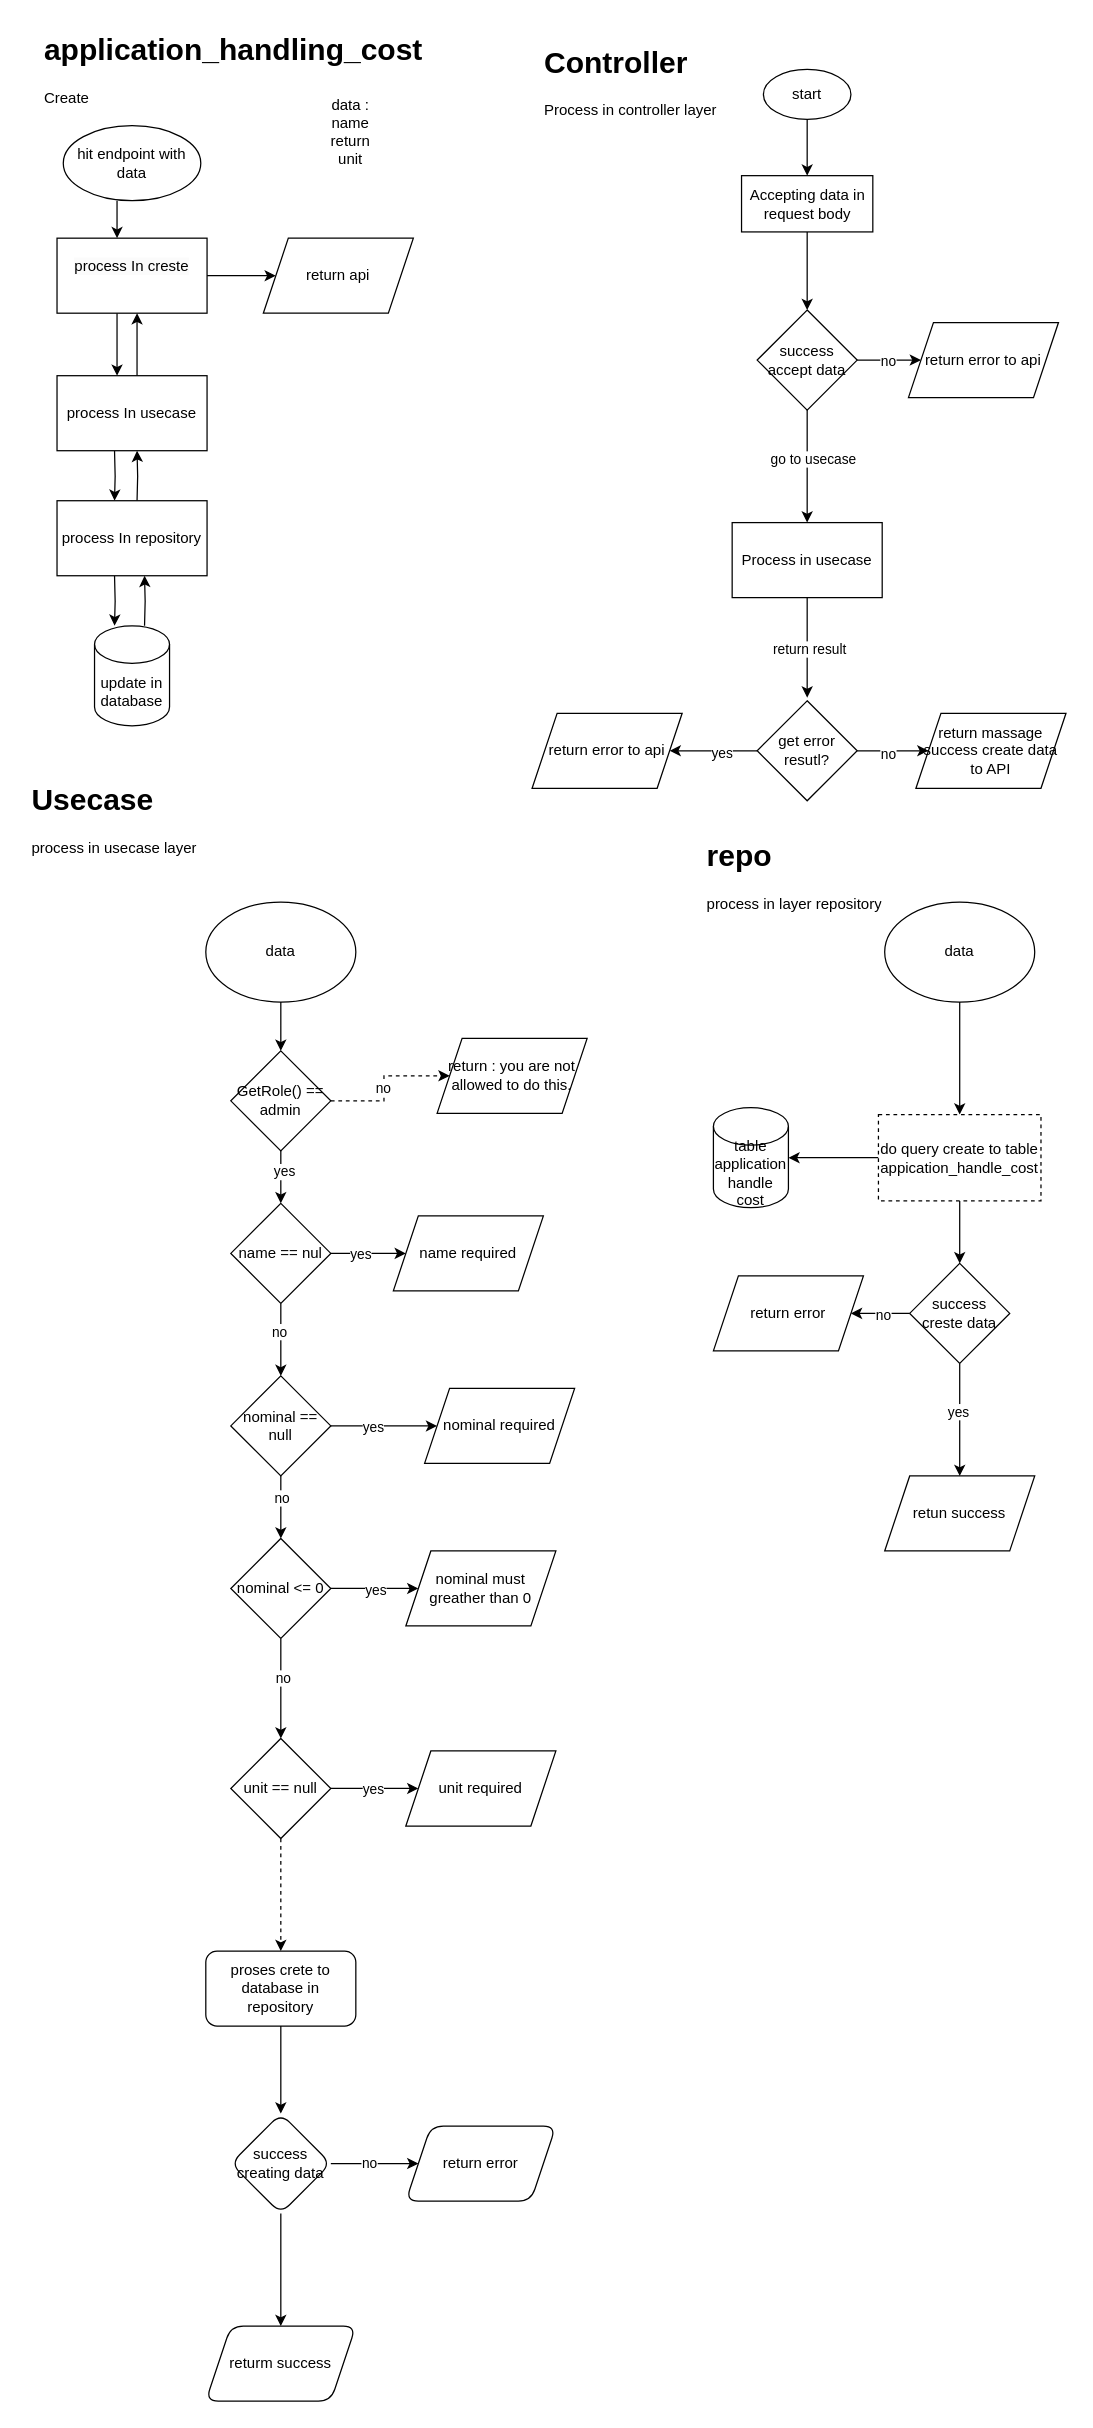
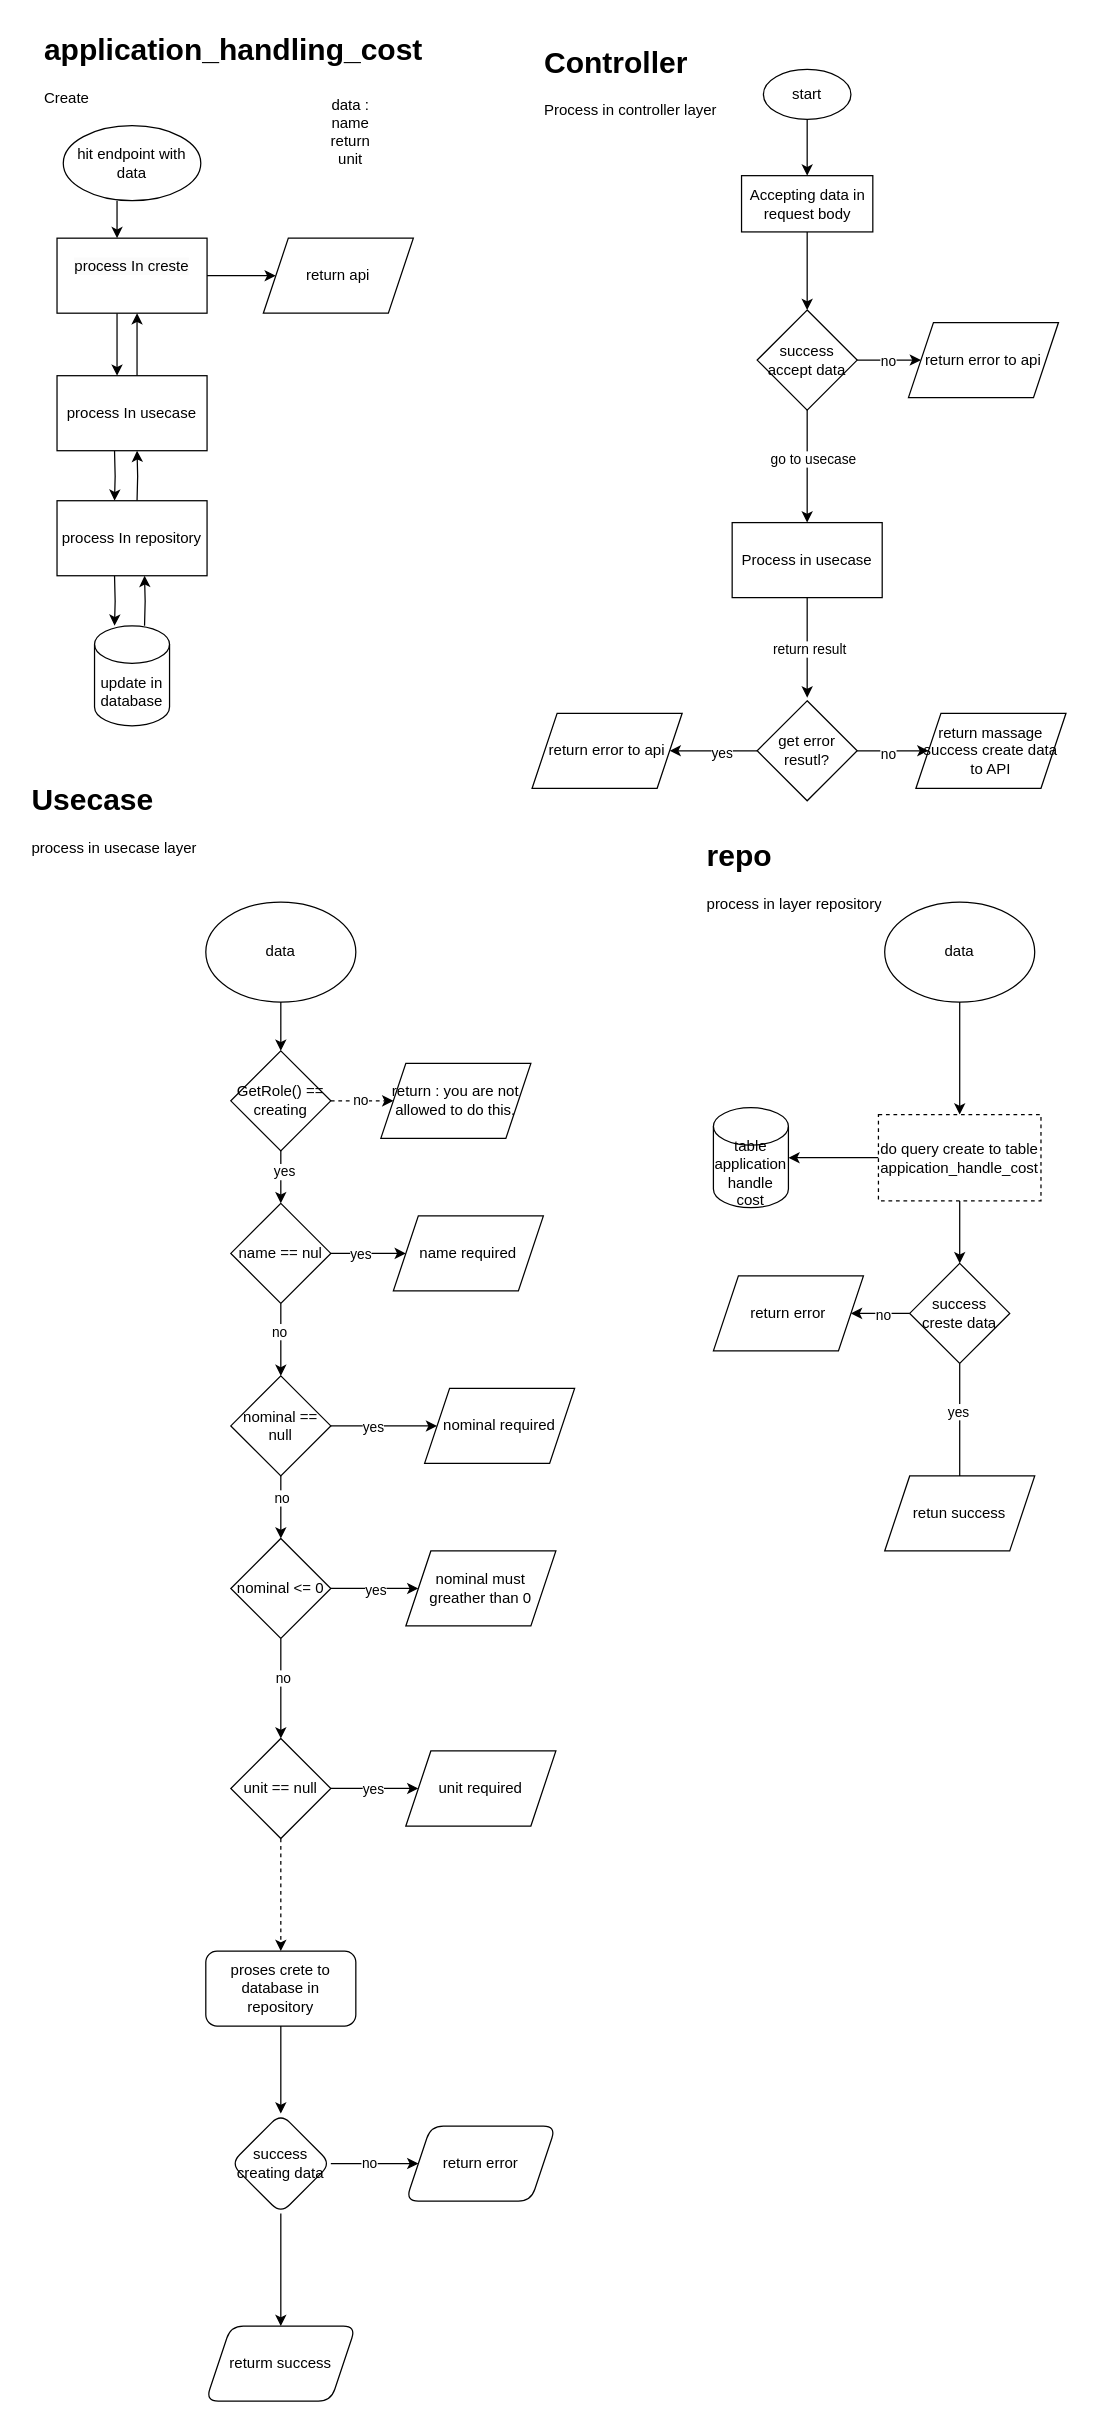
node "return : you are not allowed to do this.": moved (512, 1076) -> (456, 1101)
node "GetRole() == admin": label "GetRole() == admin" -> "GetRole() == creating"
edge "success creste data" -> "retun success": arrowhead classic -> none
